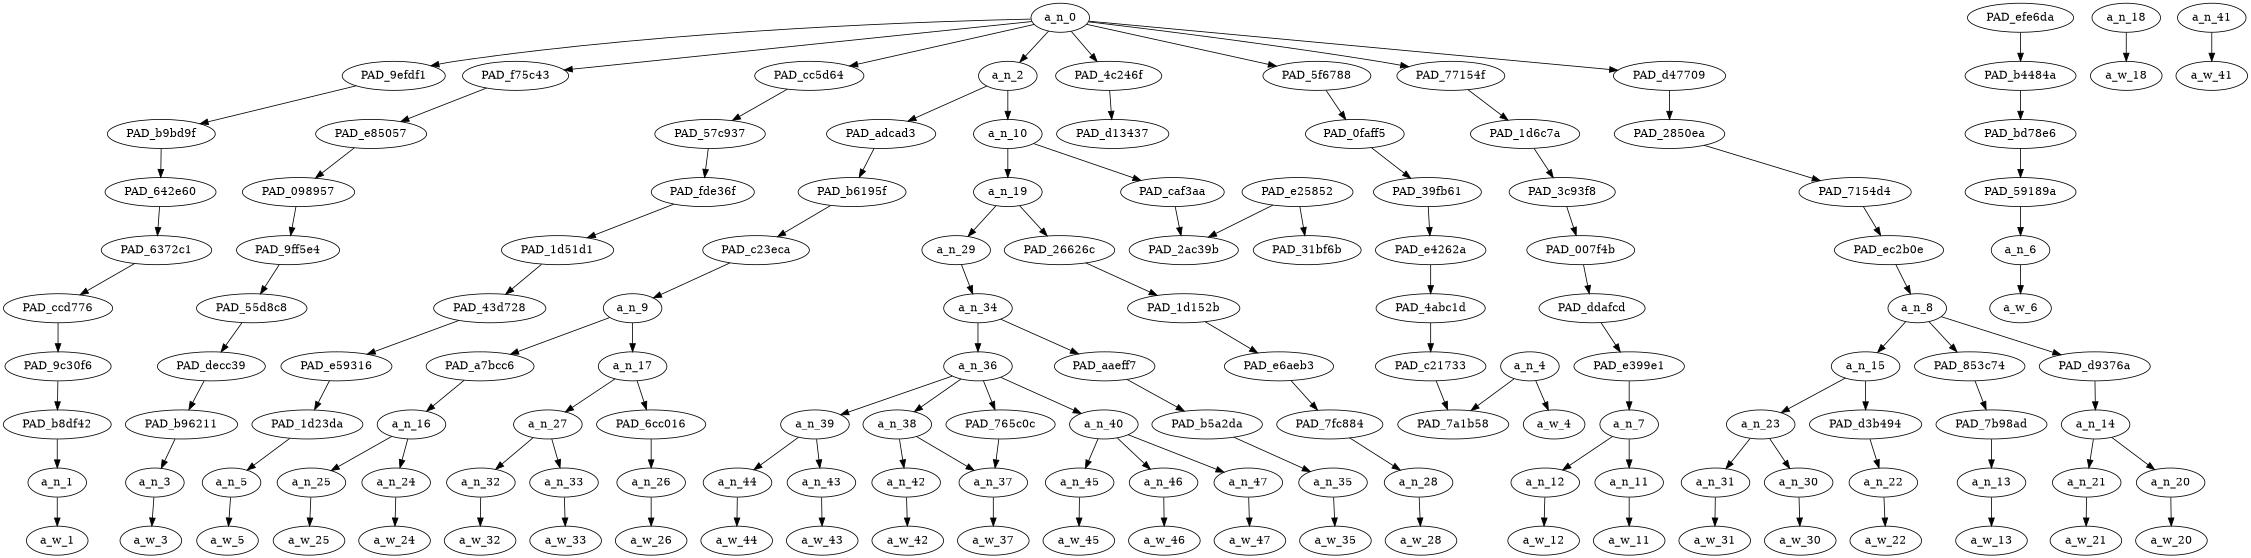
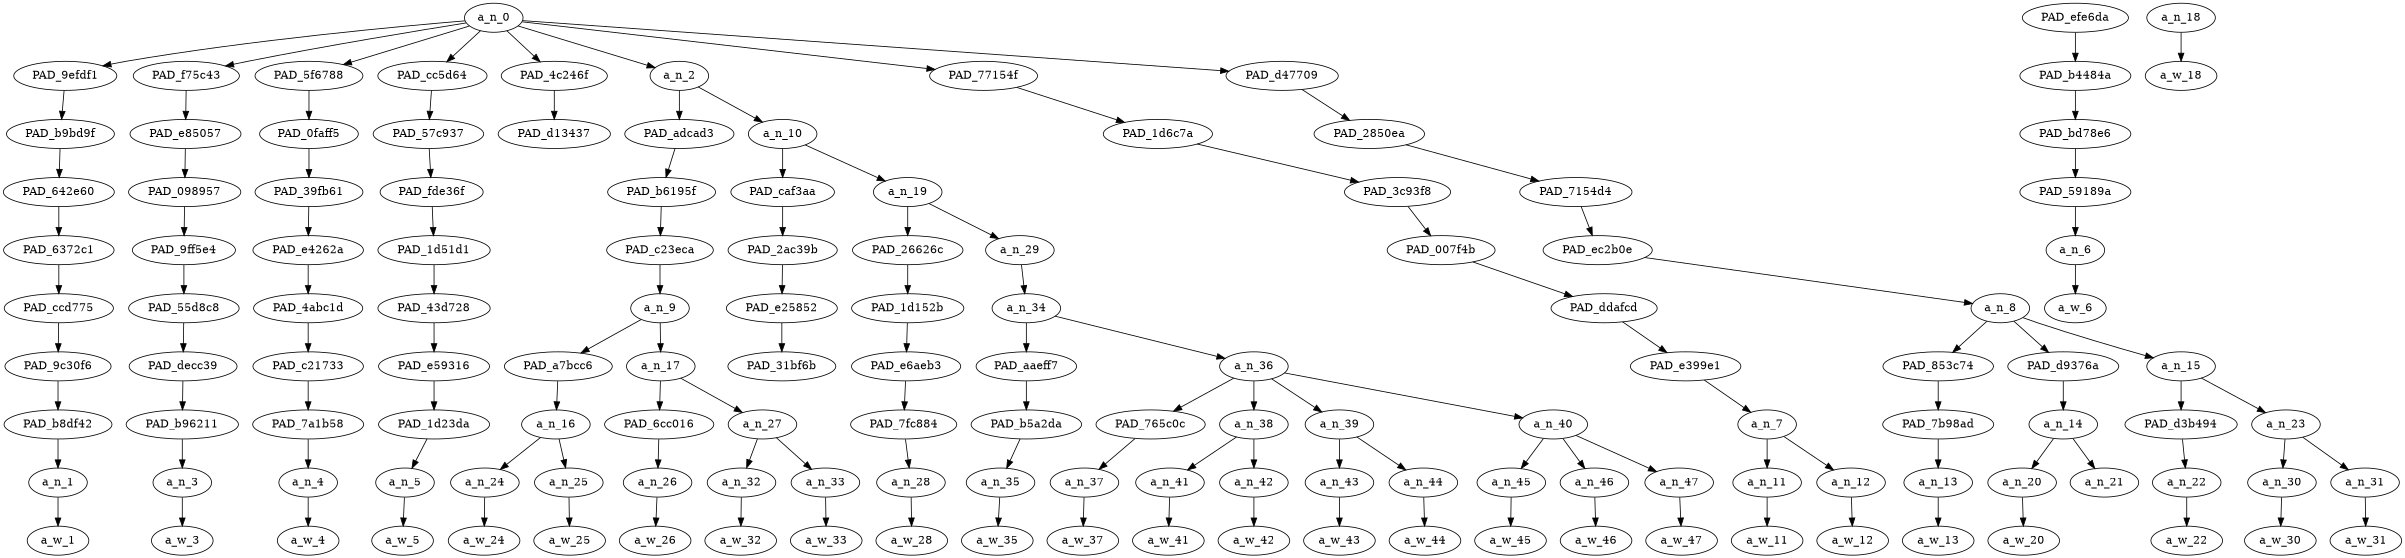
edge "PAD_e25852" -> "PAD_2ac39b": reversed
node "PAD_ccd776": label "PAD_ccd776" -> "PAD_ccd775"
edge "a_n_4" -> "PAD_7a1b58": reversed
edge "a_n_38" -> "a_n_37": now "a_n_38" -> "a_n_41"
node "a_w_21": removed
